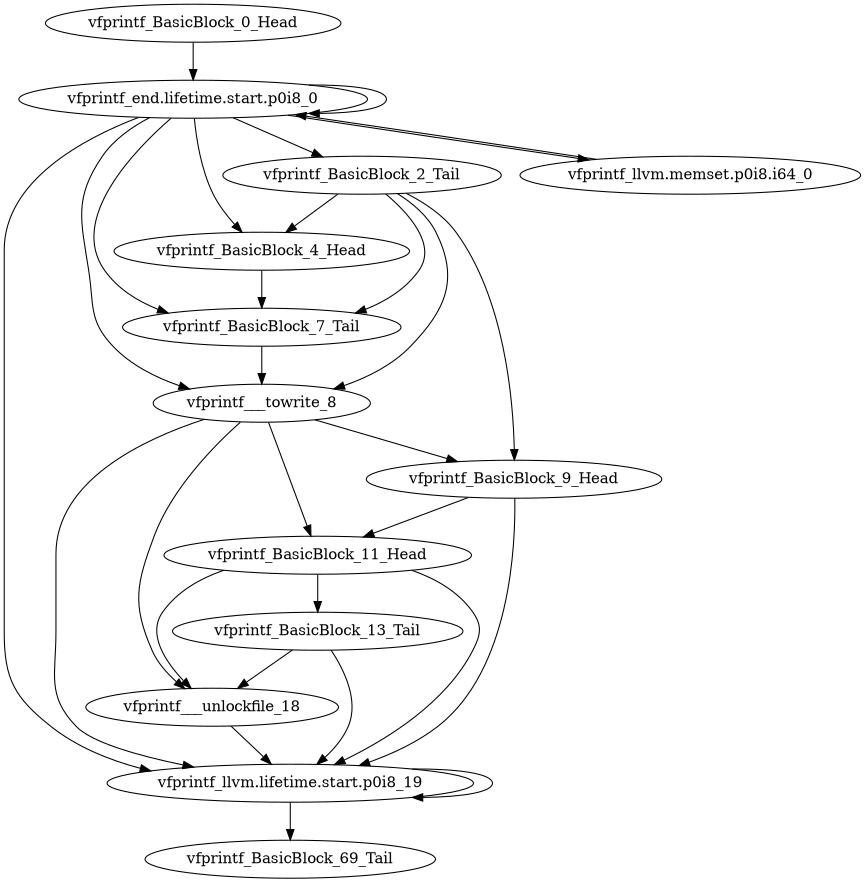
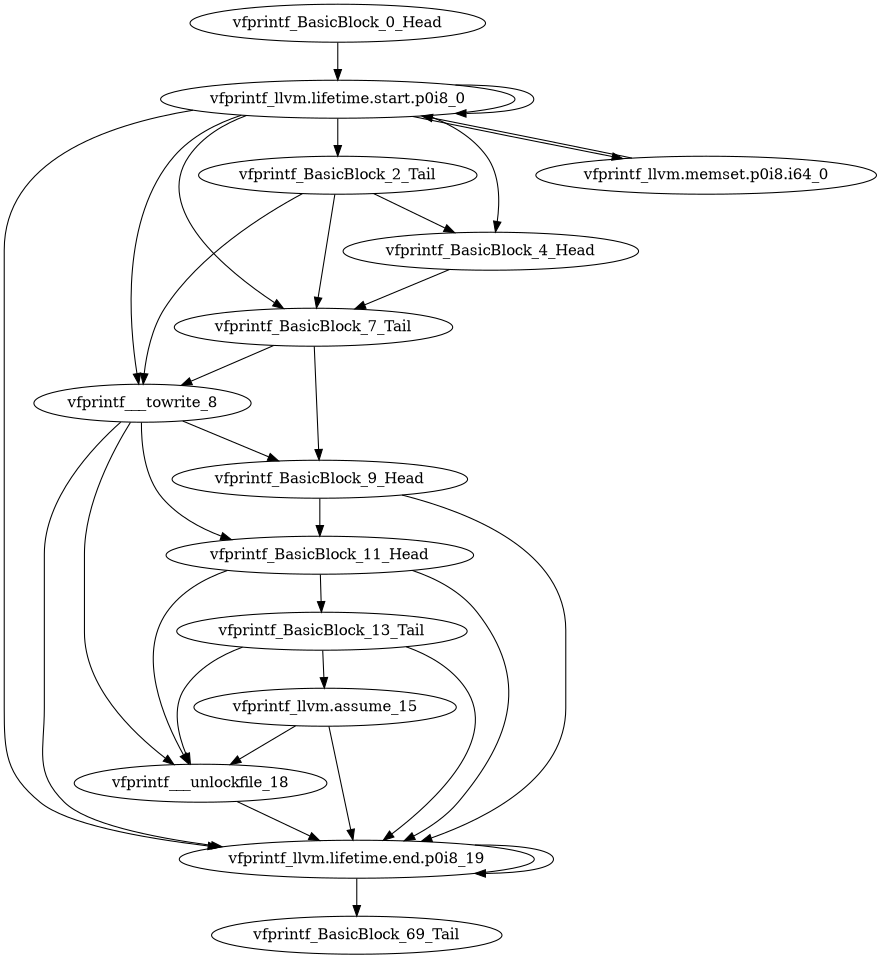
node "vfprintf_end.lifetime.start.p0i8_0": label "vfprintf_end.lifetime.start.p0i8_0" -> "vfprintf_llvm.lifetime.start.p0i8_0"
edge "vfprintf_BasicBlock_2_Tail" -> "vfprintf_BasicBlock_9_Head": now "vfprintf_BasicBlock_7_Tail" -> "vfprintf_BasicBlock_9_Head"
node "vfprintf_llvm.assume_15": added
node "vfprintf_llvm.lifetime.start.p0i8_19": label "vfprintf_llvm.lifetime.start.p0i8_19" -> "vfprintf_llvm.lifetime.end.p0i8_19"
